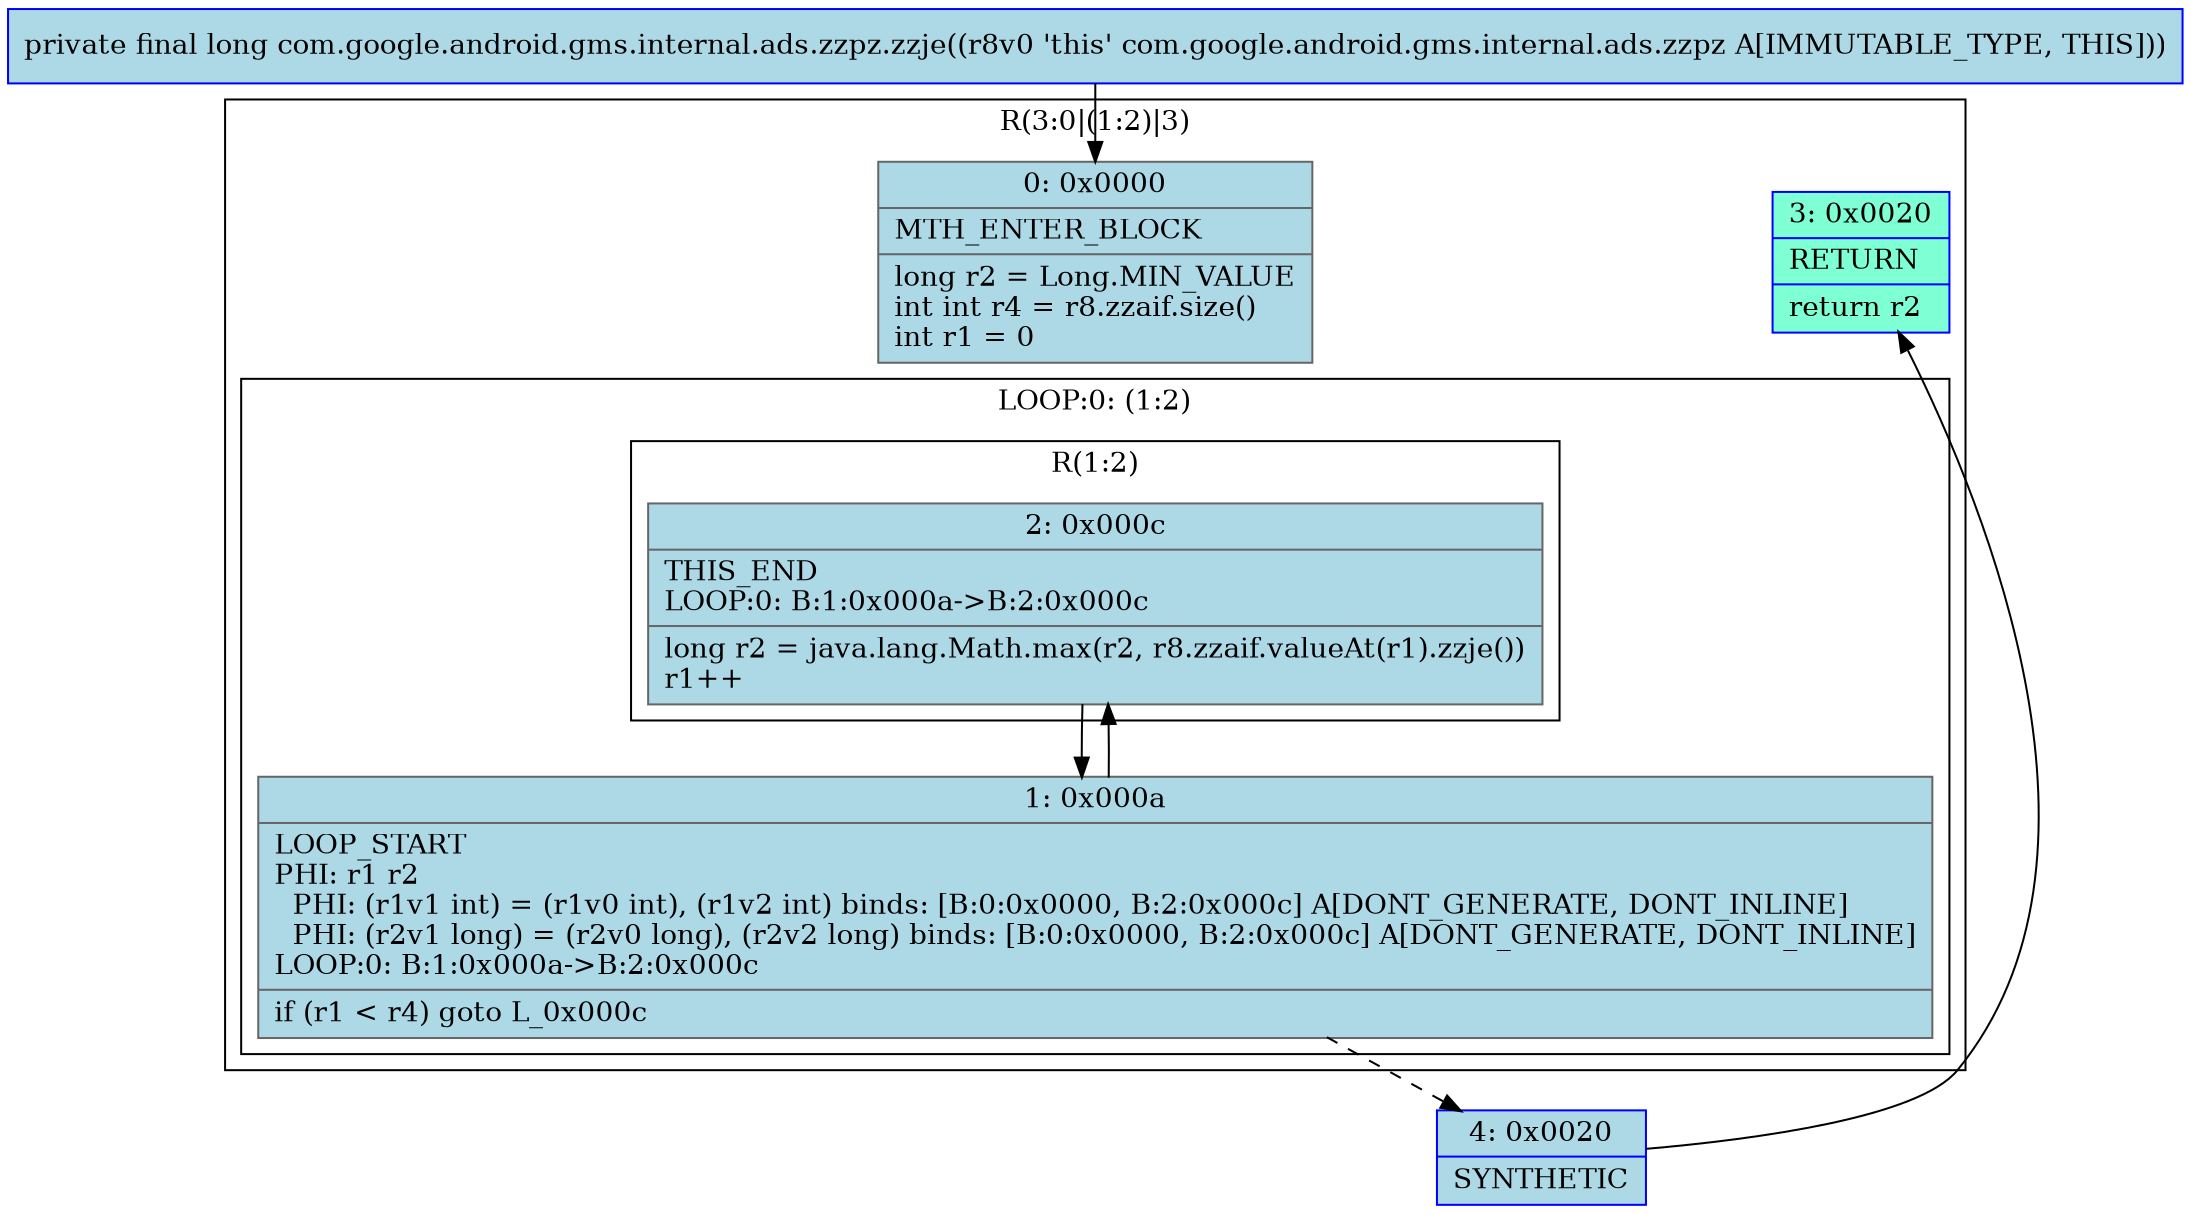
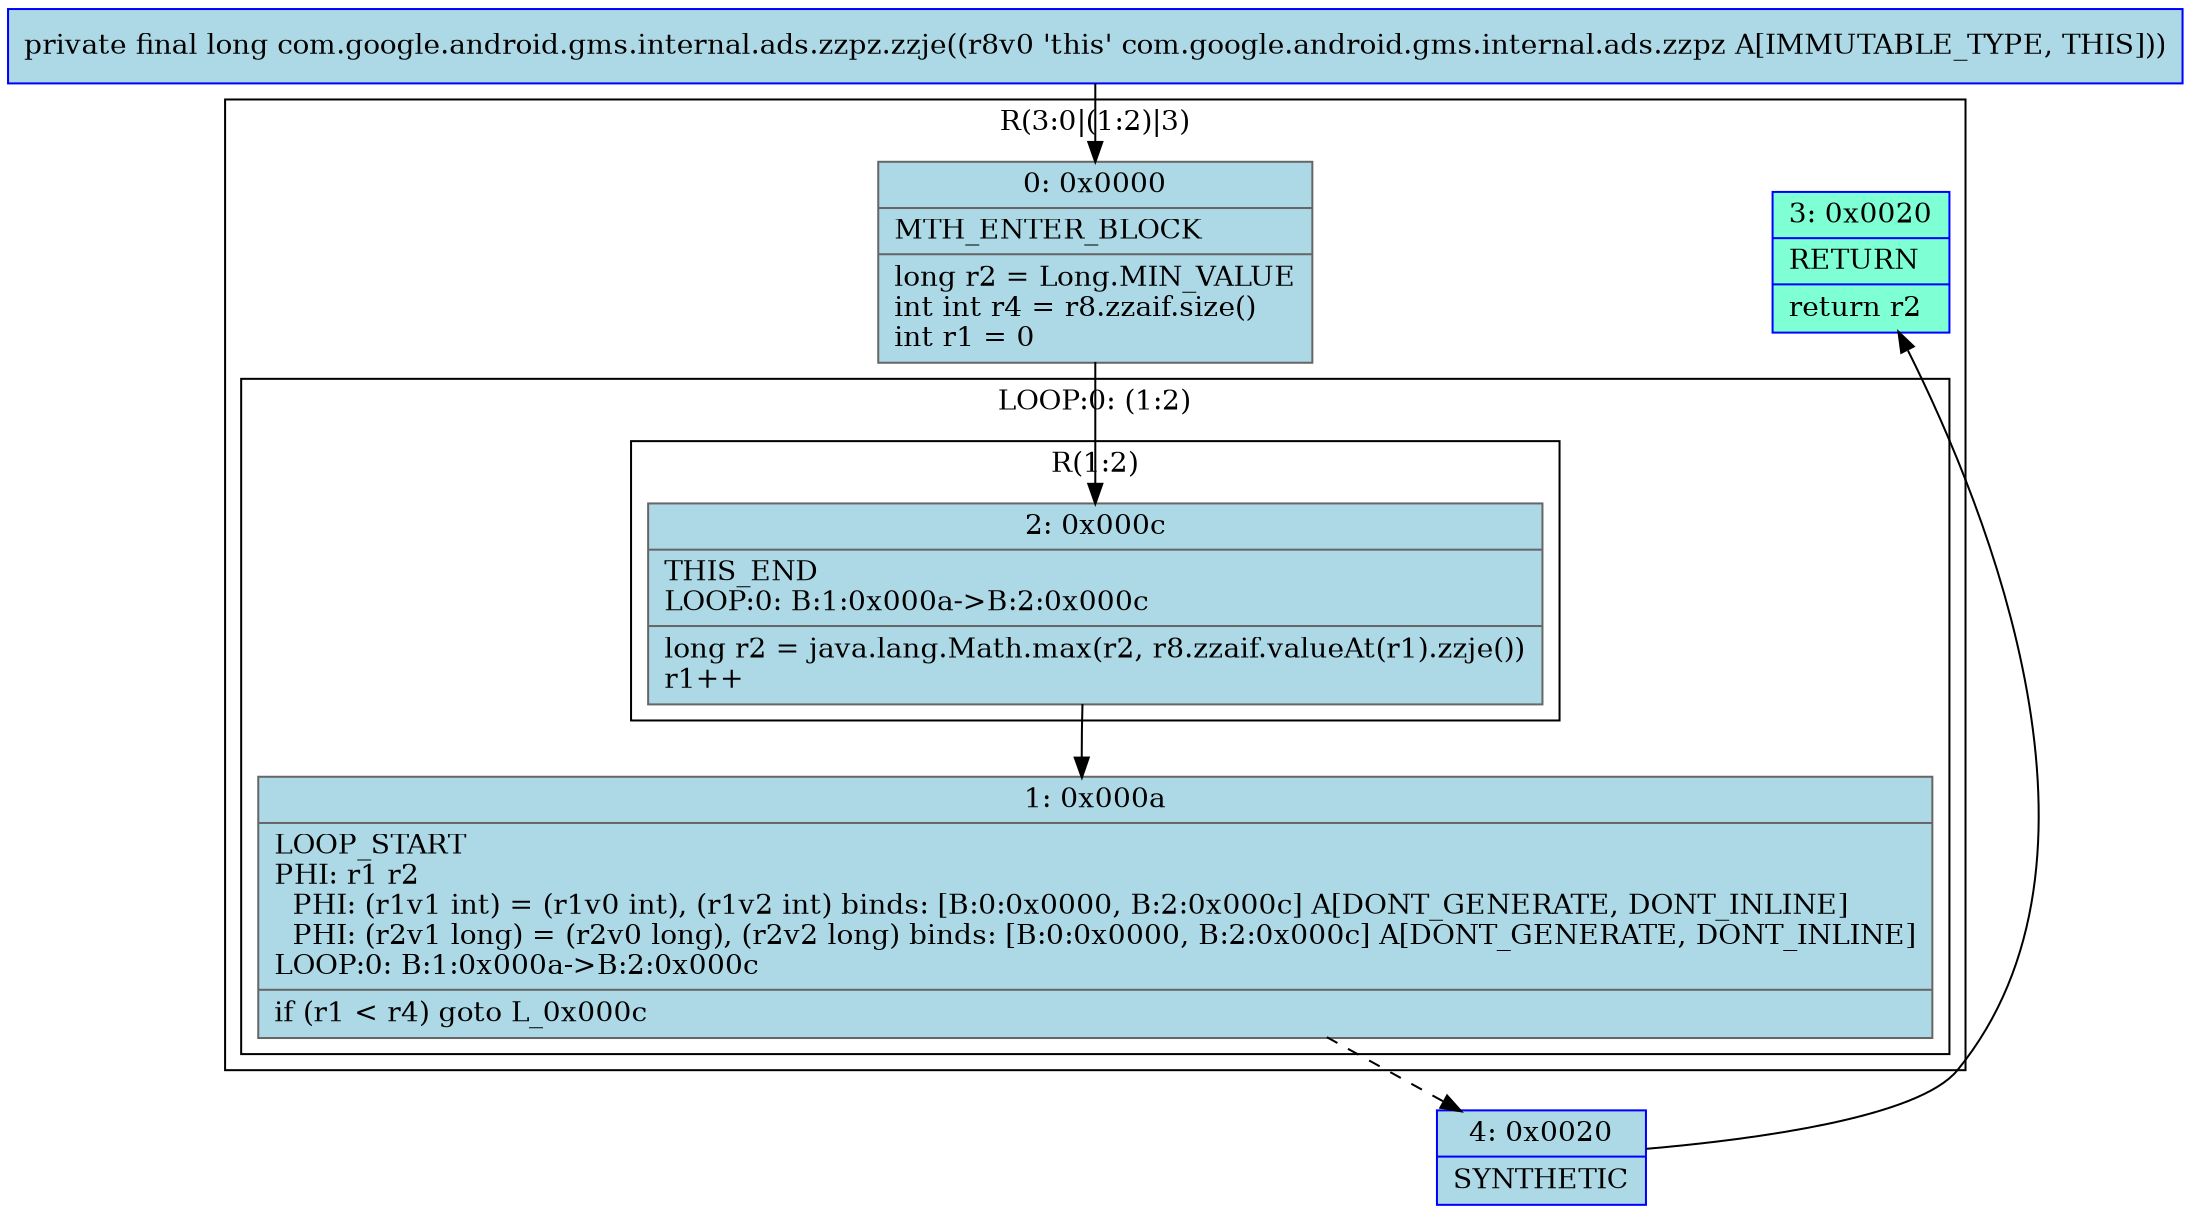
edge "1: 0x000a" -> "2: 0x000c": now "0: 0x0000" -> "2: 0x000c"
